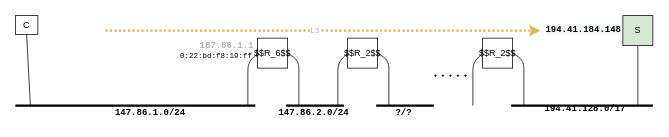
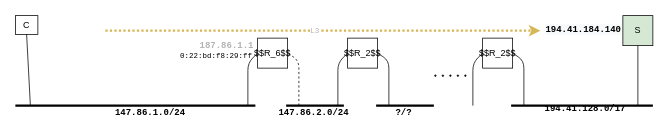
node "194.41.184.148": label "194.41.184.148" -> "194.41.184.140"
node "0:22:bd:f8:19:ff": label "0:22:bd:f8:19:ff" -> "0:22:bd:f8:29:ff"
edge "$$R_6$$" -- "147.86.2.0/24": style solid -> dashed
